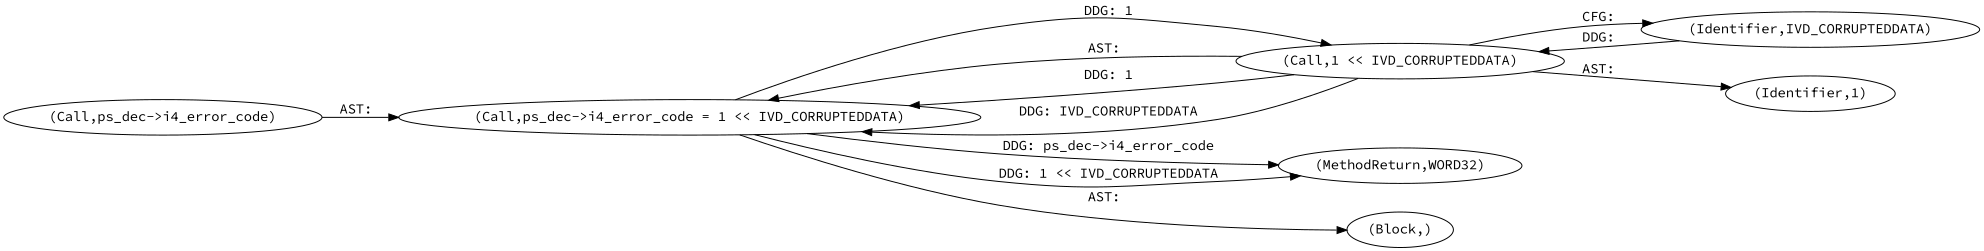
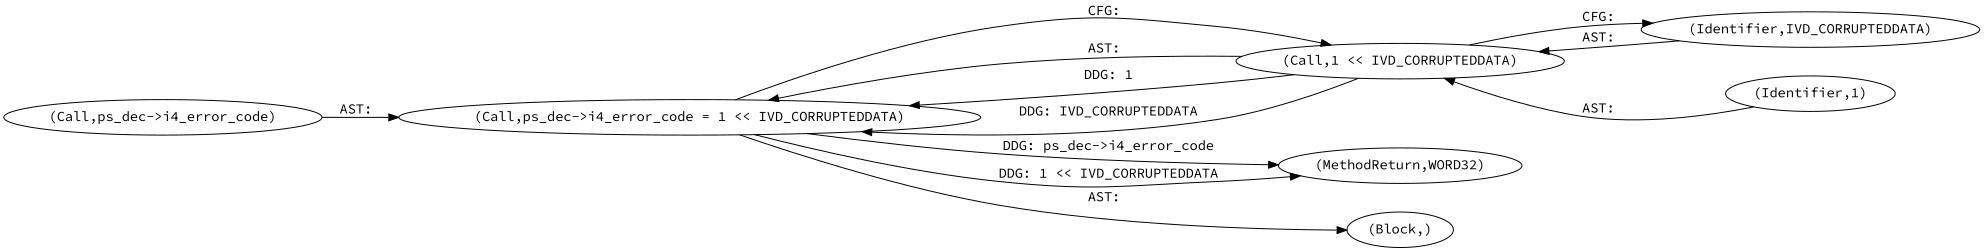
edge "(Call,ps_dec->i4_error_code = 1 << IVD_CORRUPTEDDATA)" -> "(Call,1 << IVD_CORRUPTEDDATA)": label "DDG: 1" -> "CFG: "
edge "(Identifier,IVD_CORRUPTEDDATA)" -> "(Call,1 << IVD_CORRUPTEDDATA)": label "DDG: " -> "AST: "
edge "(Call,1 << IVD_CORRUPTEDDATA)" -> "(Identifier,1)": reversed
